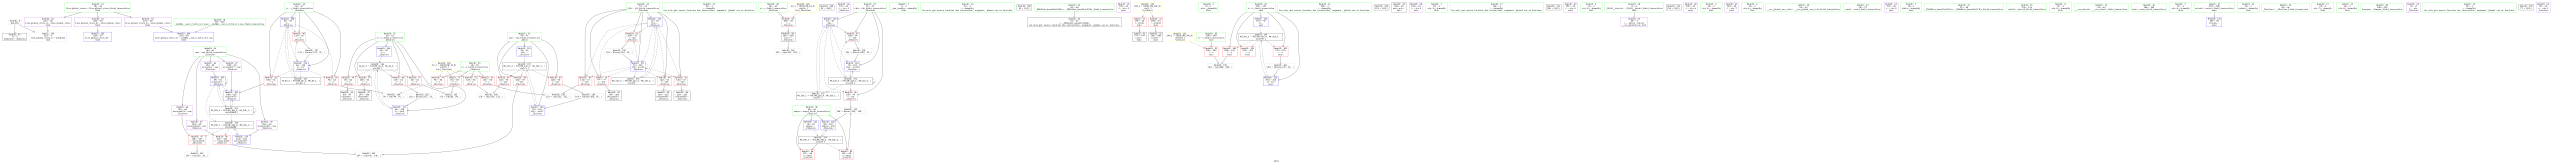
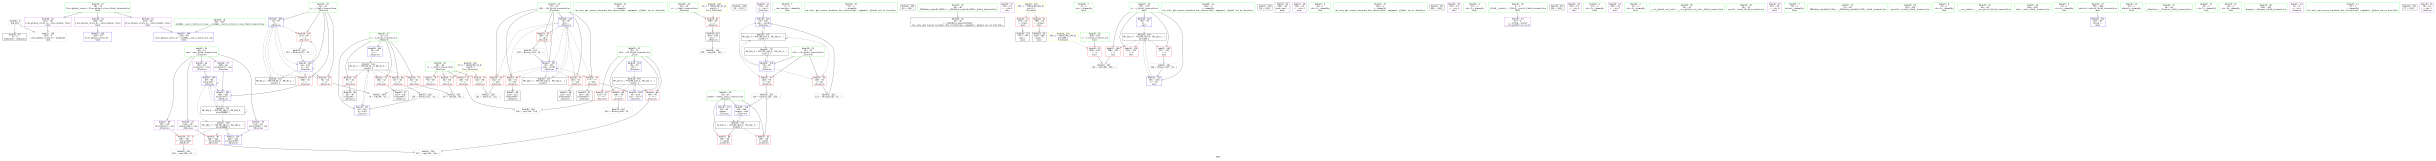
edge "NodeID: 33" -> "NodeID: 116": now "NodeID: 56" -> "NodeID: 116"
edge "NodeID: 154" -> "NodeID: 120": now "NodeID: 92" -> "NodeID: 120"
